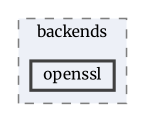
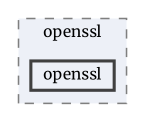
cluster "backends": label "backends" -> "openssl"
